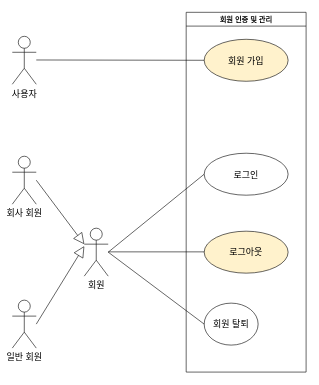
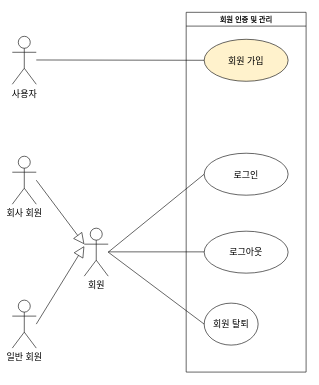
node "로그아웃": fillcolor #fff2cc -> #ffffff
